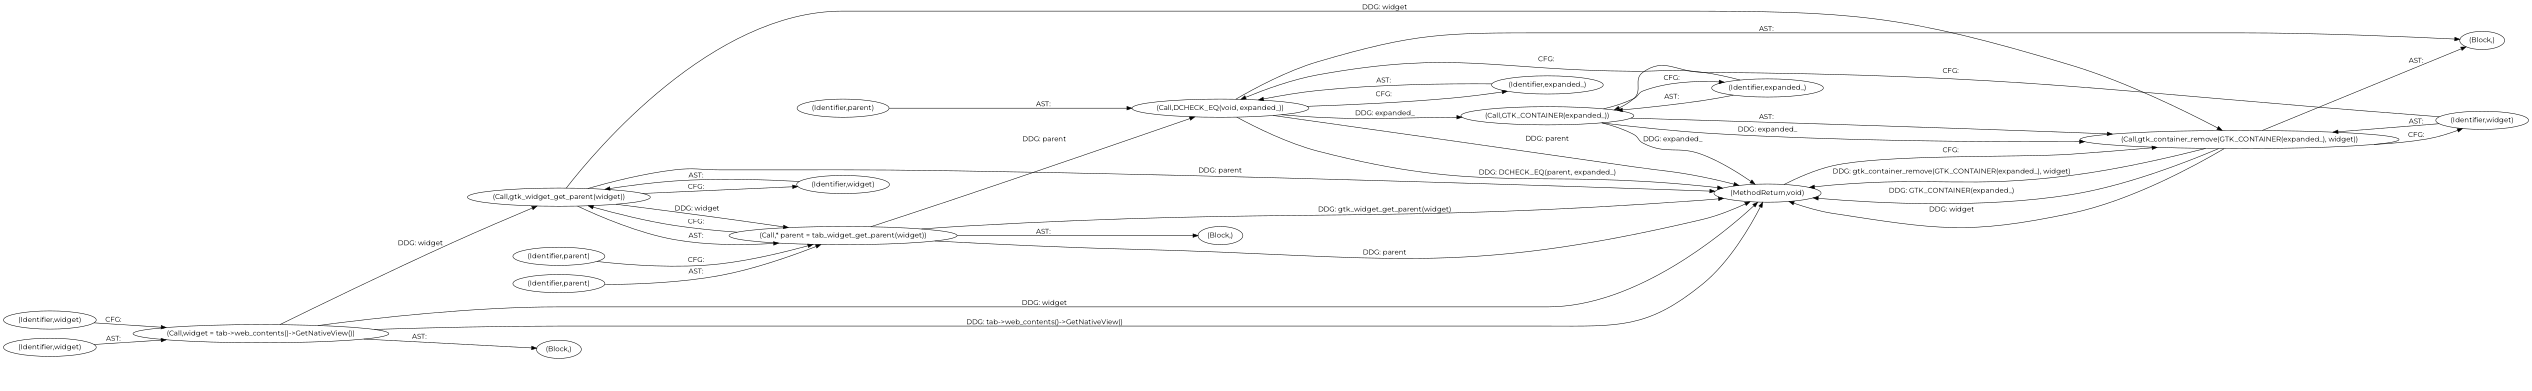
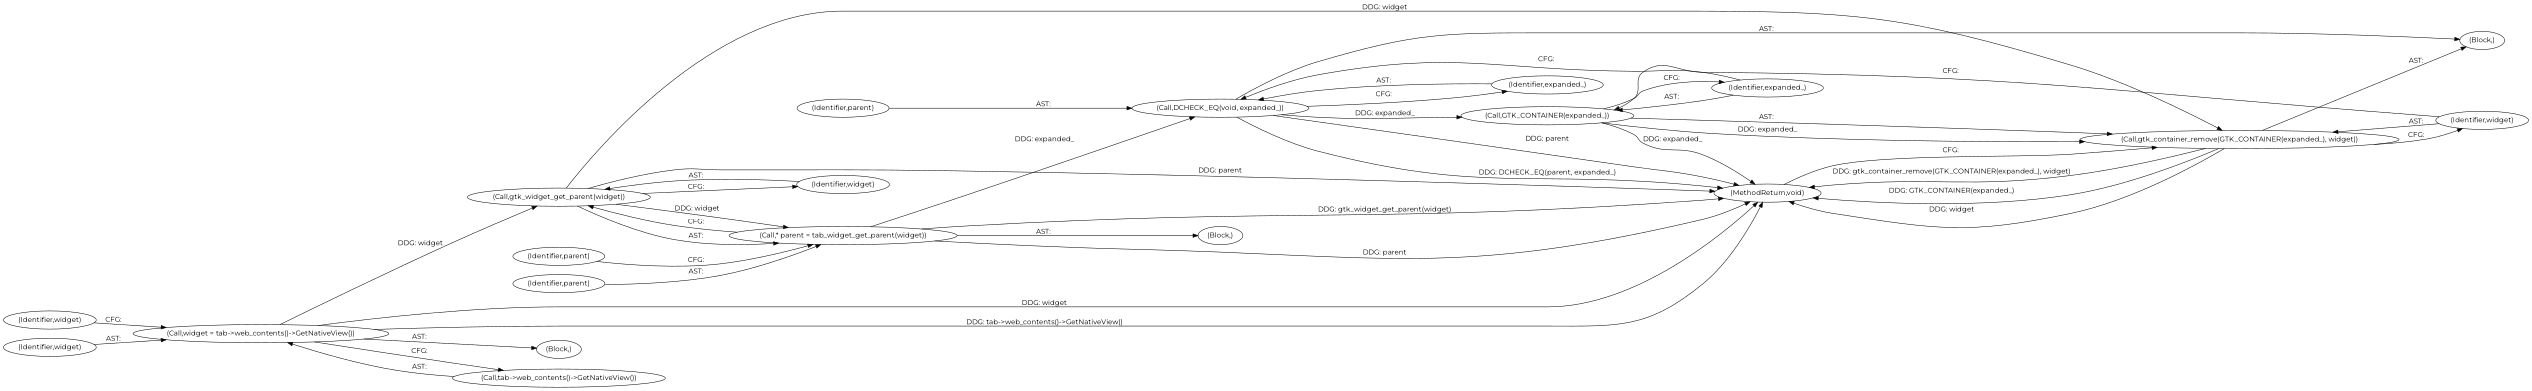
edge "(Call,* parent = tab_widget_get_parent(widget))" -> "(Call,DCHECK_EQ(void, expanded_))": label "DDG: parent" -> "DDG: expanded_"
node "(Call,tab->web_contents()->GetNativeView())": added
